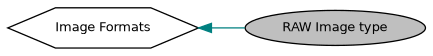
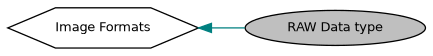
node "RAW Image type": label "RAW Image type" -> "RAW Data type"
